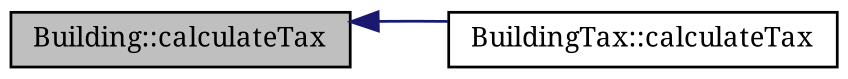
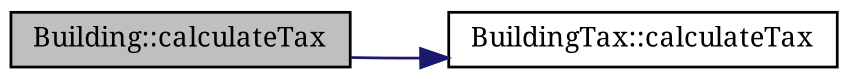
edge "BuildingTax::calculateTax" -> "Building::calculateTax": reversed
